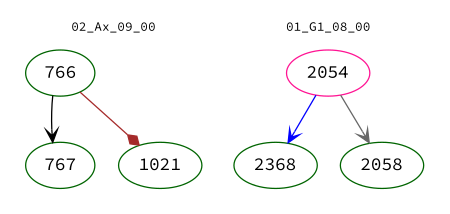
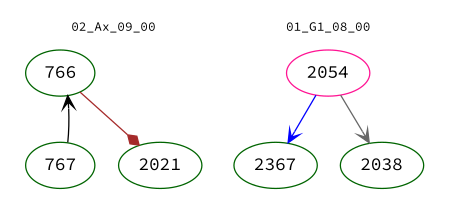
edge "766" -> "767": reversed
node "1021": label "1021" -> "2021"
node "2368": label "2368" -> "2367"
node "2058": label "2058" -> "2038"
